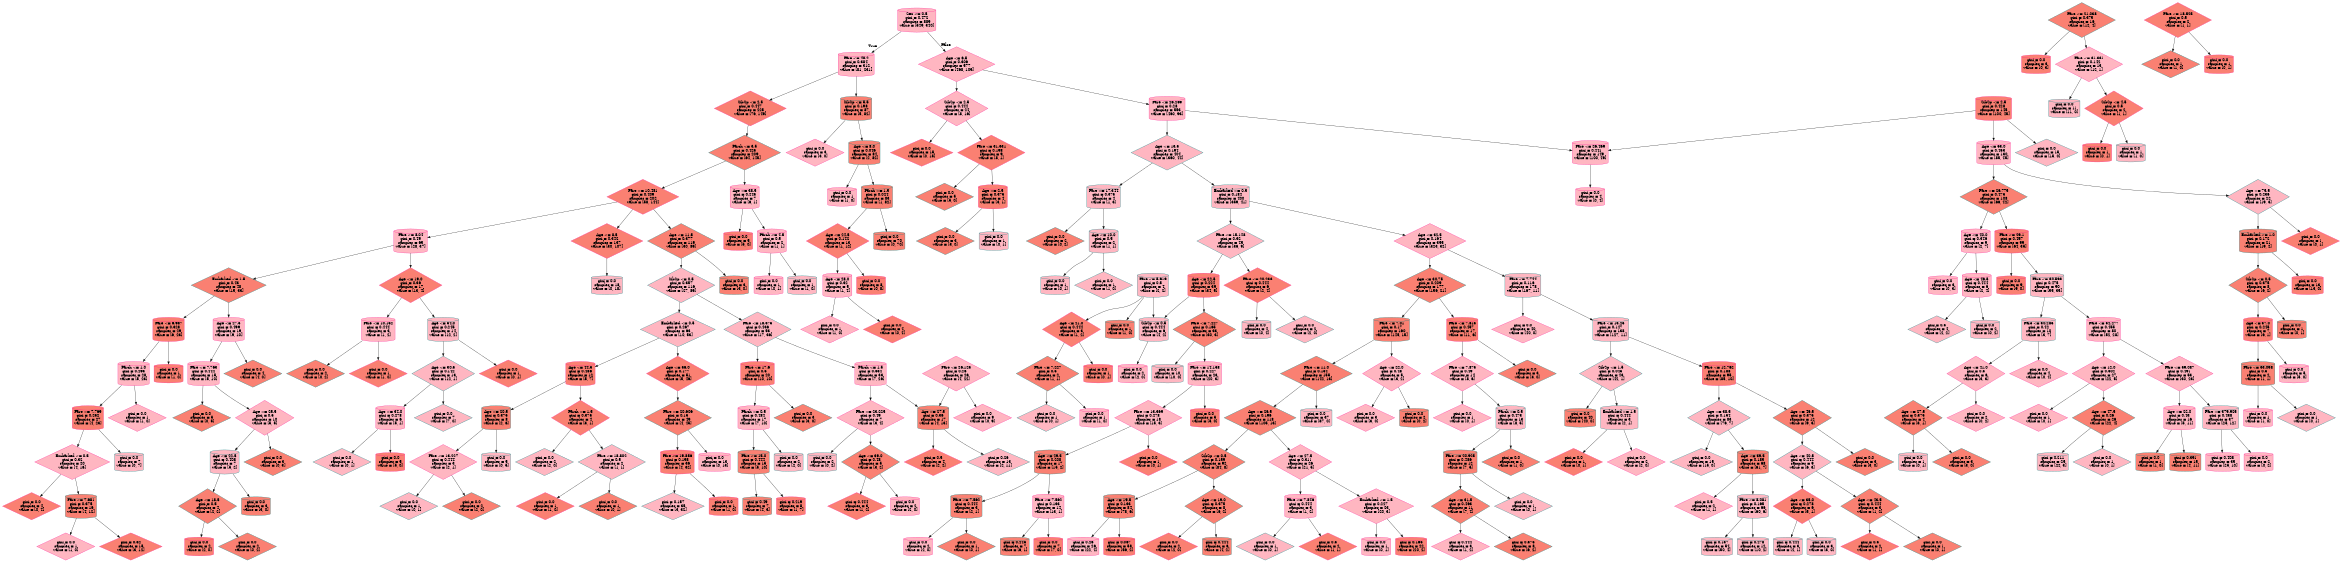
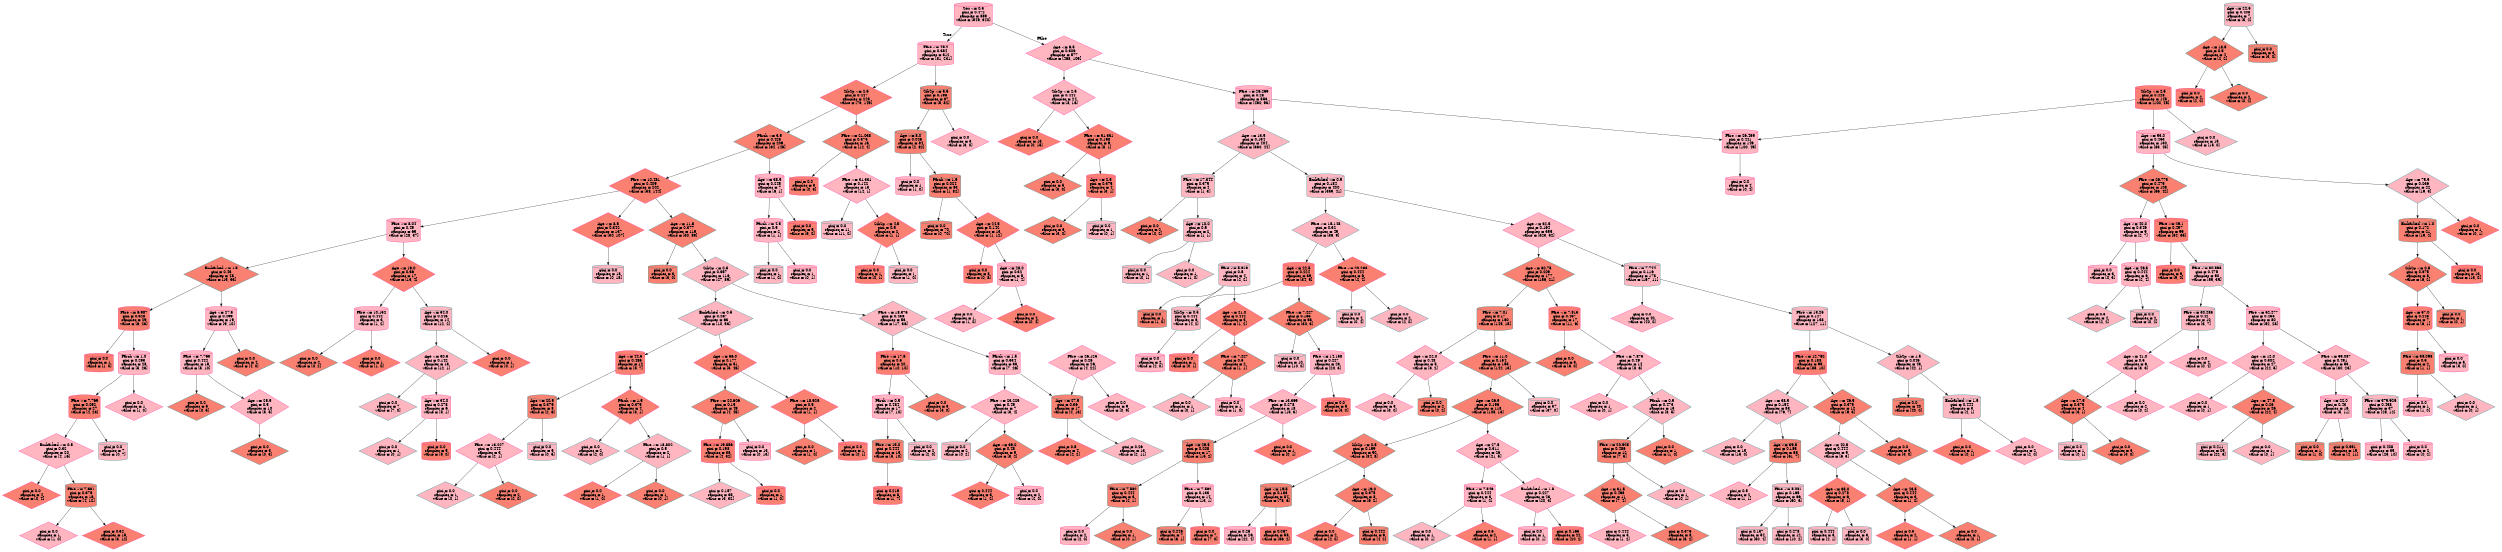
edge "SibSp <= 2.5 gini = 0.447 samples = 225 value = [76, 149]" -> "Fare <= 21.038 gini = 0.375 samples = 16 value = [12, 4]": added
edge "Age <= 56.0 gini = 0.177 samples = 51 value = [5, 46]" -> "Fare <= 18.525 gini = 0.5 samples = 2 value = [1, 1]": added
node "Parch <= 0.5 gini = 0.473 samples = 13 value = [8, 5]": shape cylinder -> diamond
edge "Age <= 25.5 gini = 0.5 samples = 10 value = [5, 5]" -> "Age <= 22.5 gini = 0.408 samples = 7 value = [5, 2]": removed
node "gini = 0.49 samples = 7 value = [4, 3]": removed
